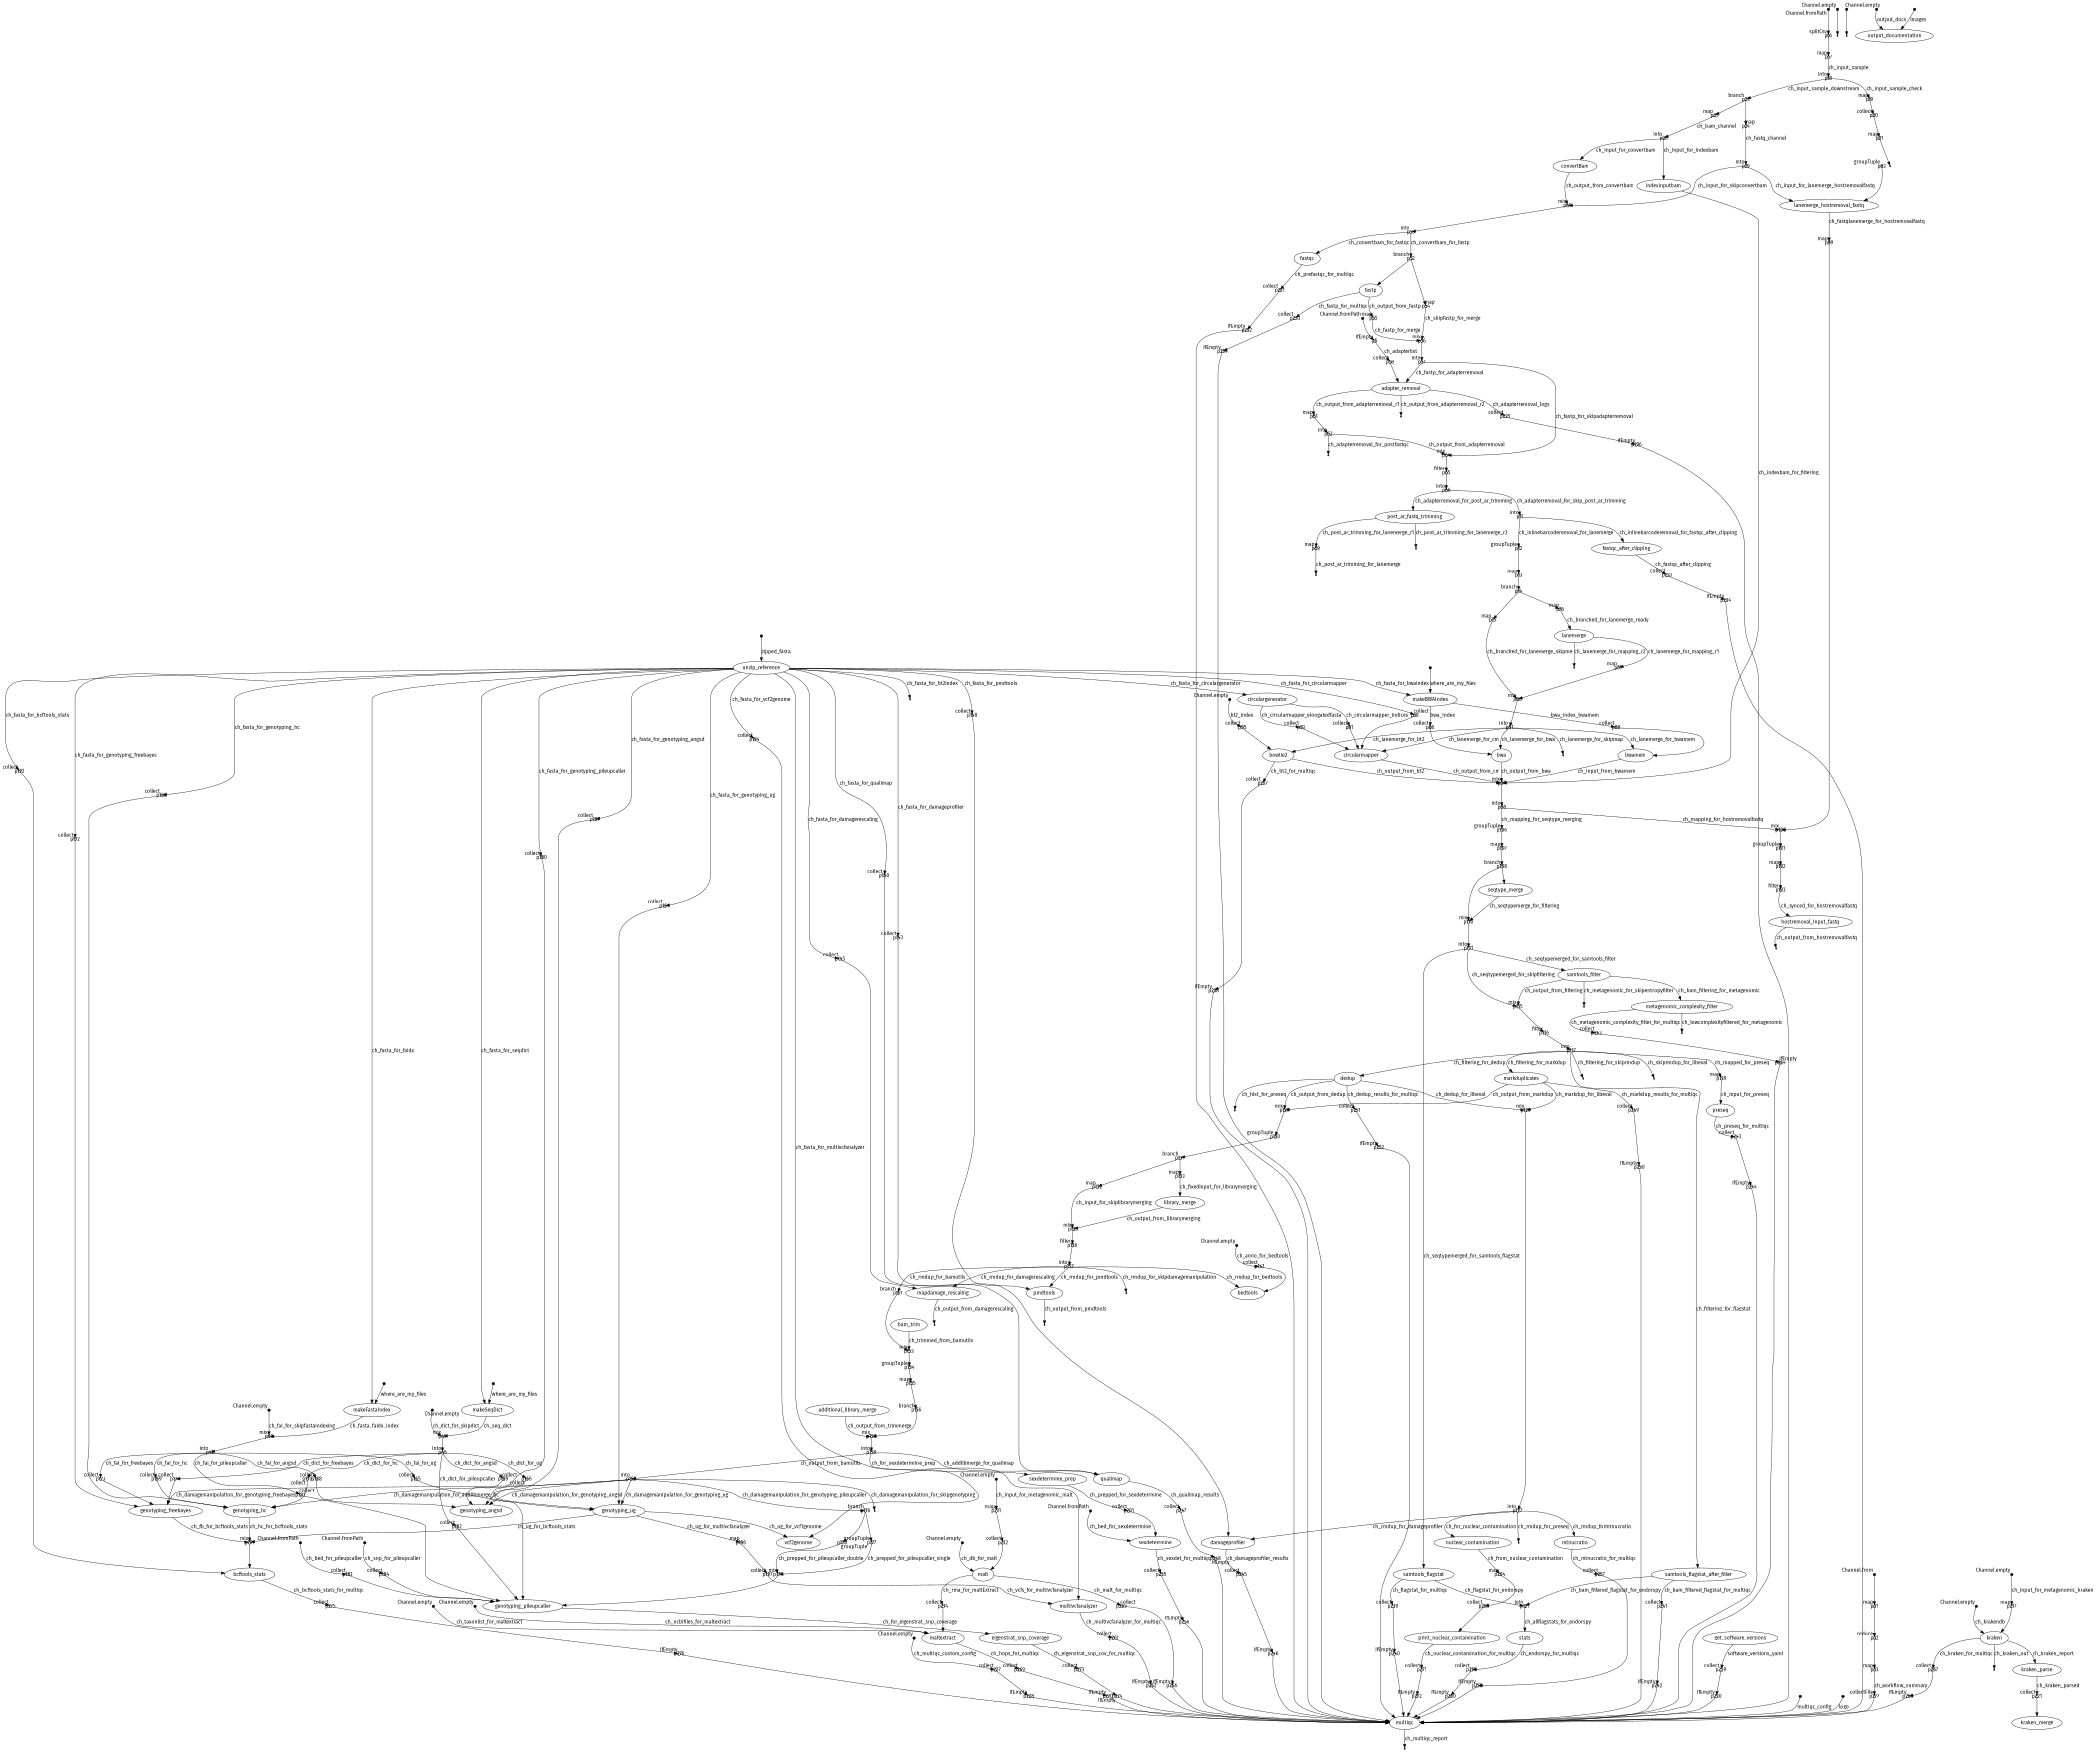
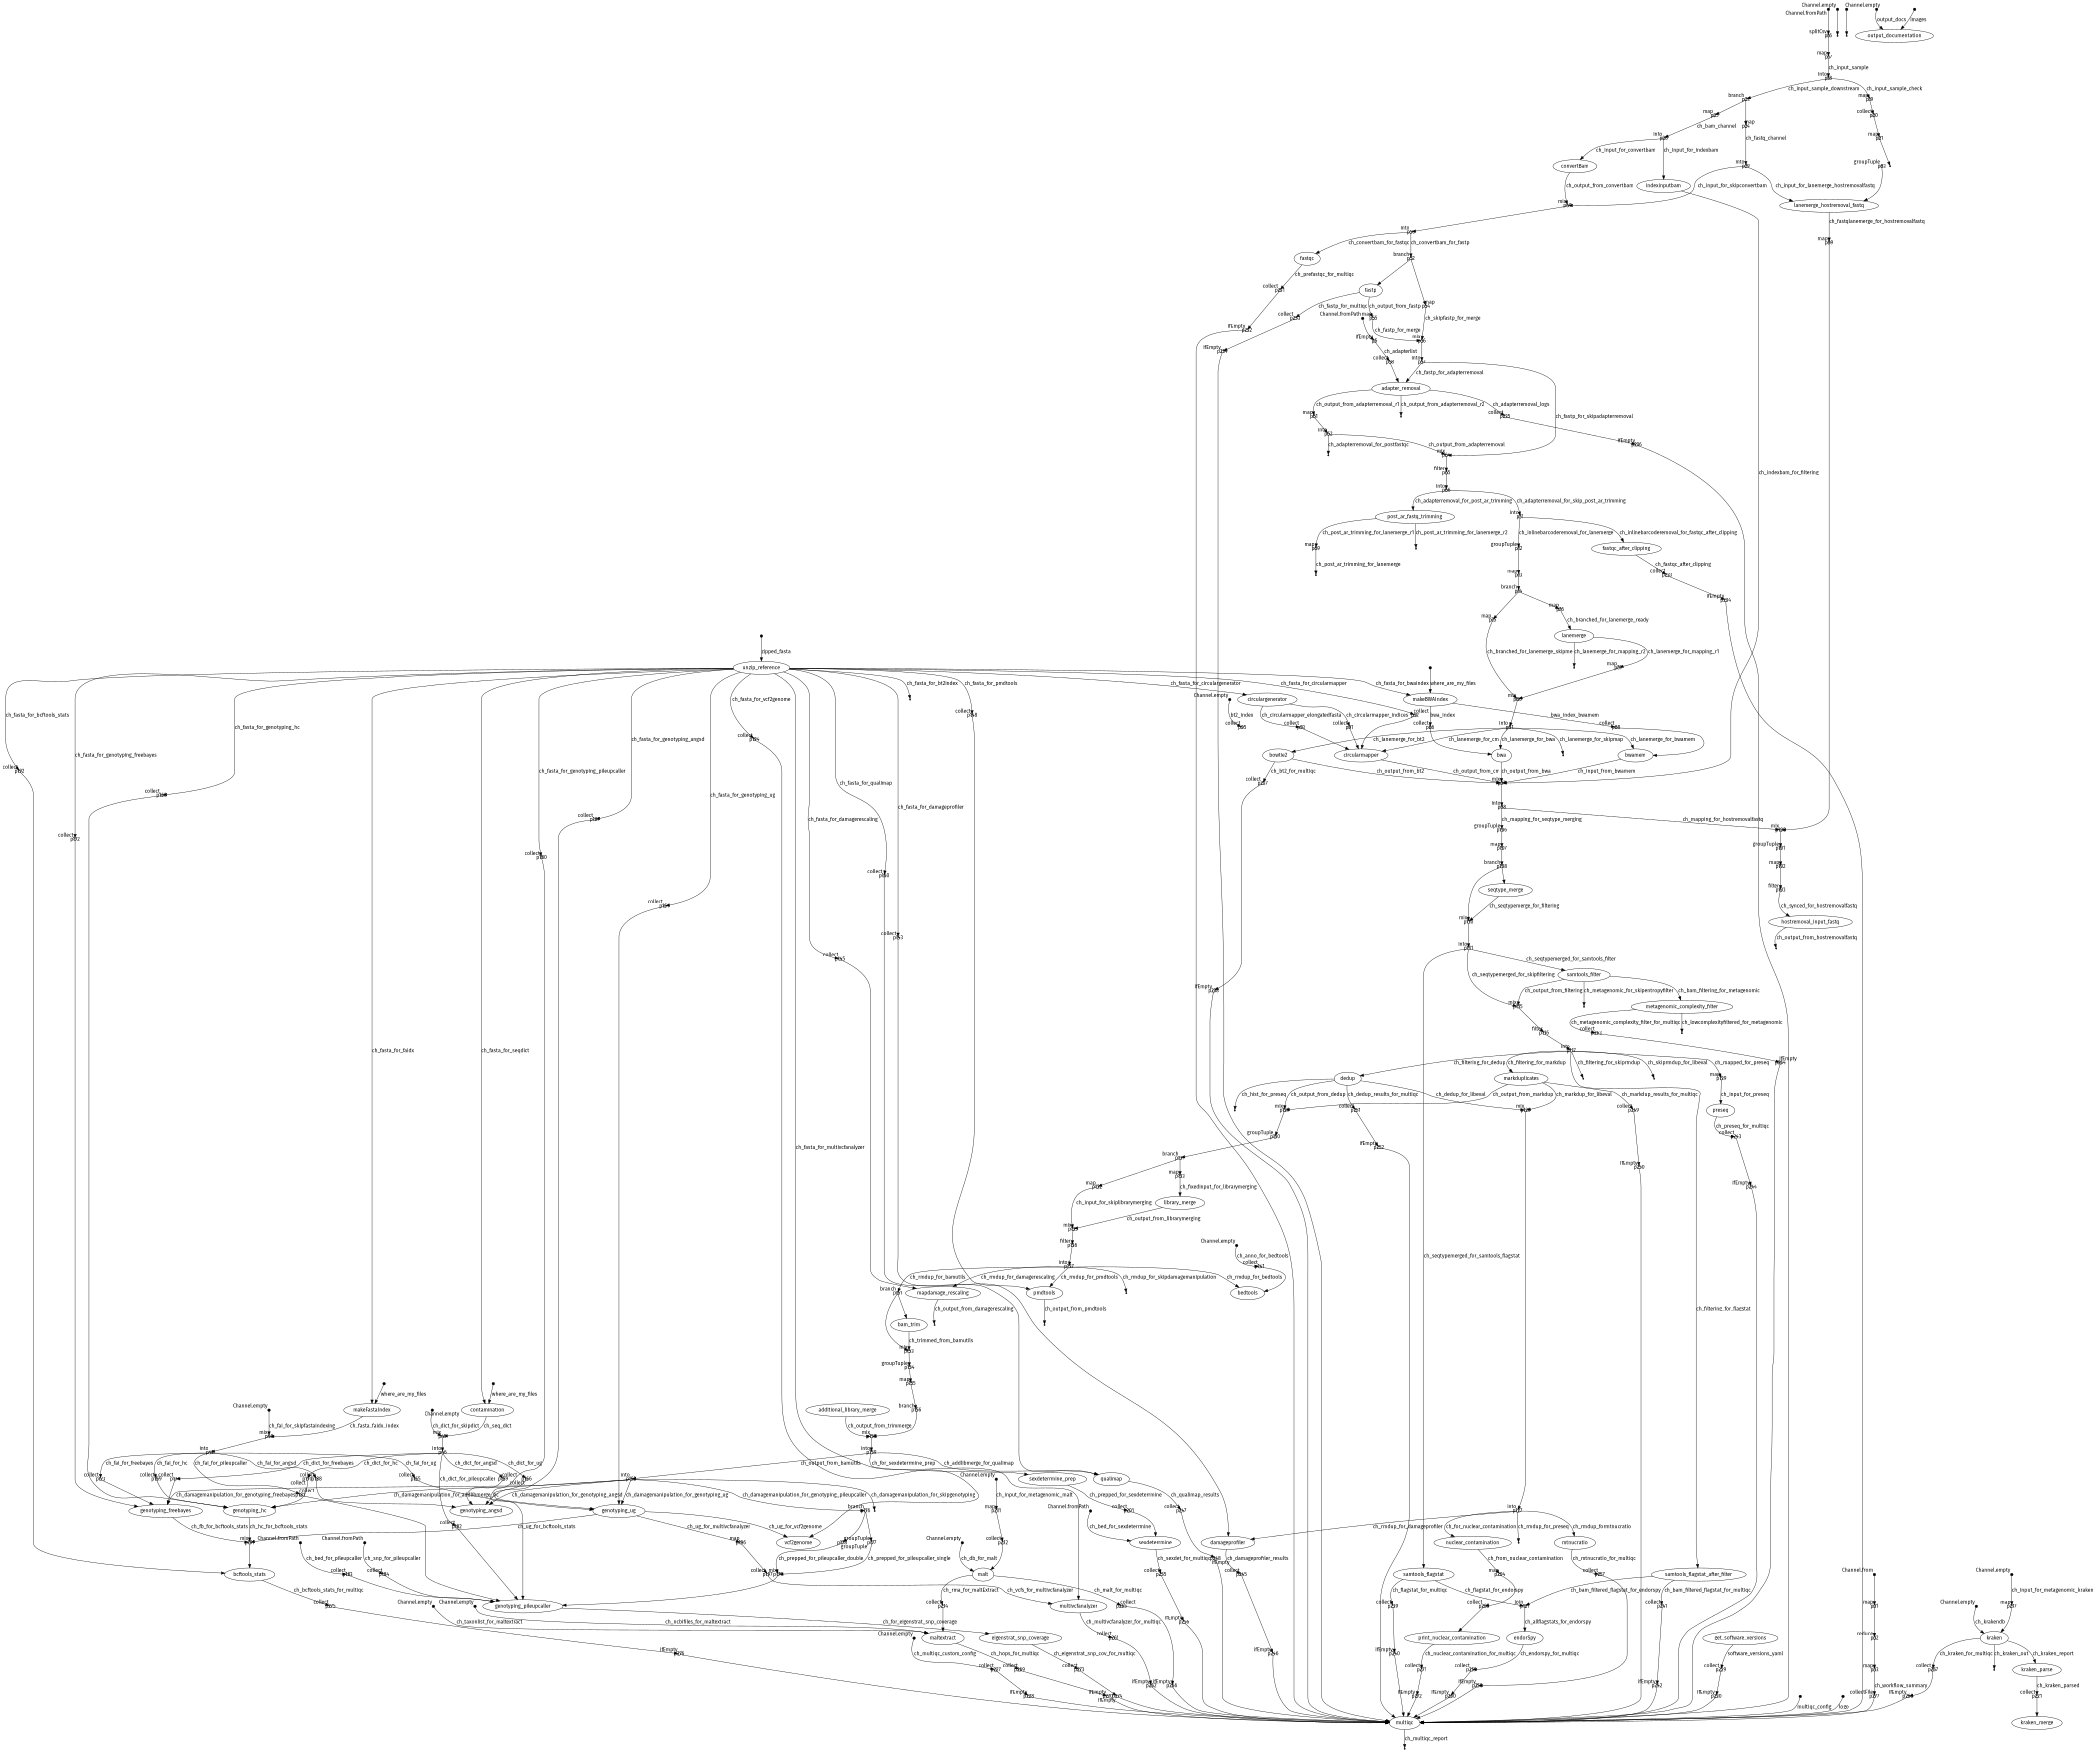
edge "p95 collect" -> "bowtie2": removed
edge "p151 branch" -> "bam_trim": added
node "makeSeqDict": label "makeSeqDict" -> "contamination"
edge "genotyping_ug" -> "vcf2genome": label "ch_ug_for_vcf1genome" -> "ch_ug_for_vcf2genome"
node "stats": label "stats" -> "endorSpy"
